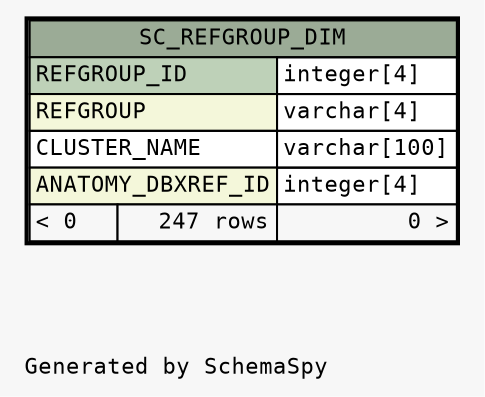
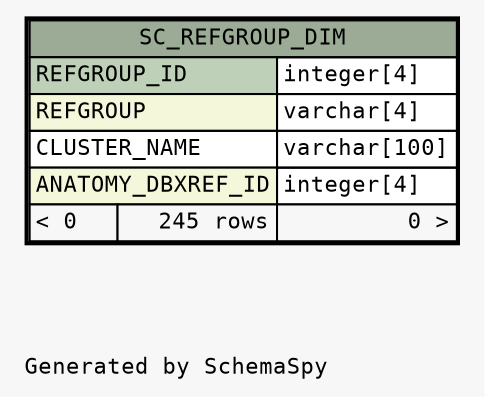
node "SC_REFGROUP_DIM": text "247 rows" -> "245 rows"
